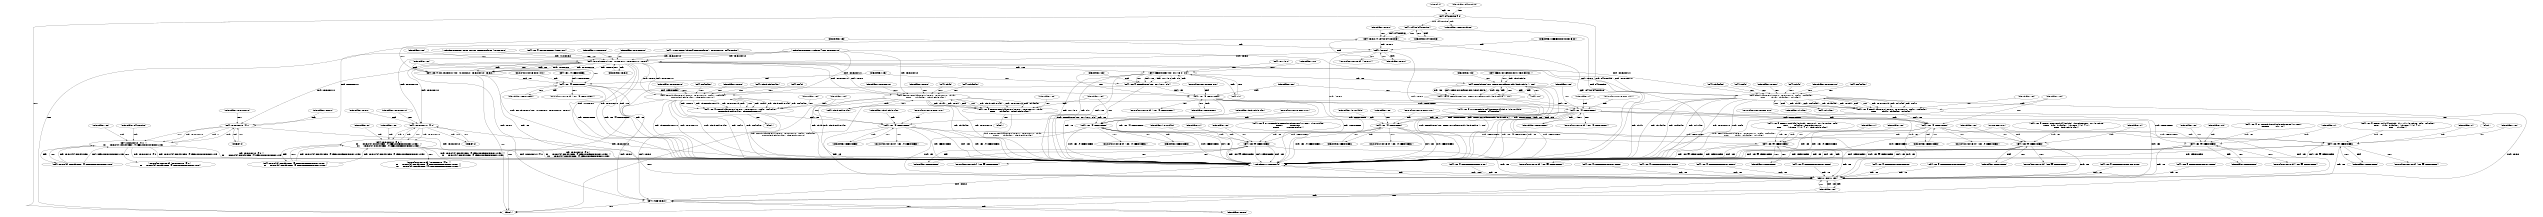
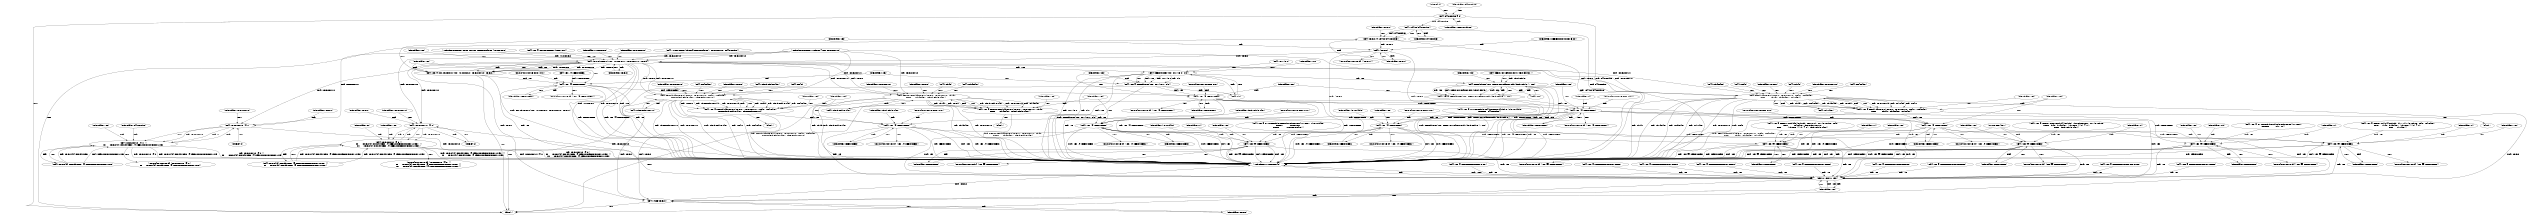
edge "(Literal,0)" -> "(Call,alloc_size = 0)": label "DDG: res" -> "AST: "
edge "(Call,alloc_size = 0)" -> "(Identifier,TEE_Attribute)": reversed
edge "(Call,res = tee_obj_get(utc, cs->key1, &ko))" -> "(Call,tee_obj_get(utc, cs->key1, &ko))": now "(Call,res = tee_obj_get(utc, cs->key1, &ko))" -> "(Call,&ko)"
node "(Call,&iteration_count)": added
node "(Identifier,okm_len)": removed
node "(JumpTarget,out:)": label "(JumpTarget,out:)" -> "(JumpTarget,len:)"
edge "(Call,param_count != 1)" -> "(Literal,1)": removed, label "CFG:"
edge "(Call,param_count != 2)" -> "(Literal,2)": label "DDG: utc" -> "CFG: "
